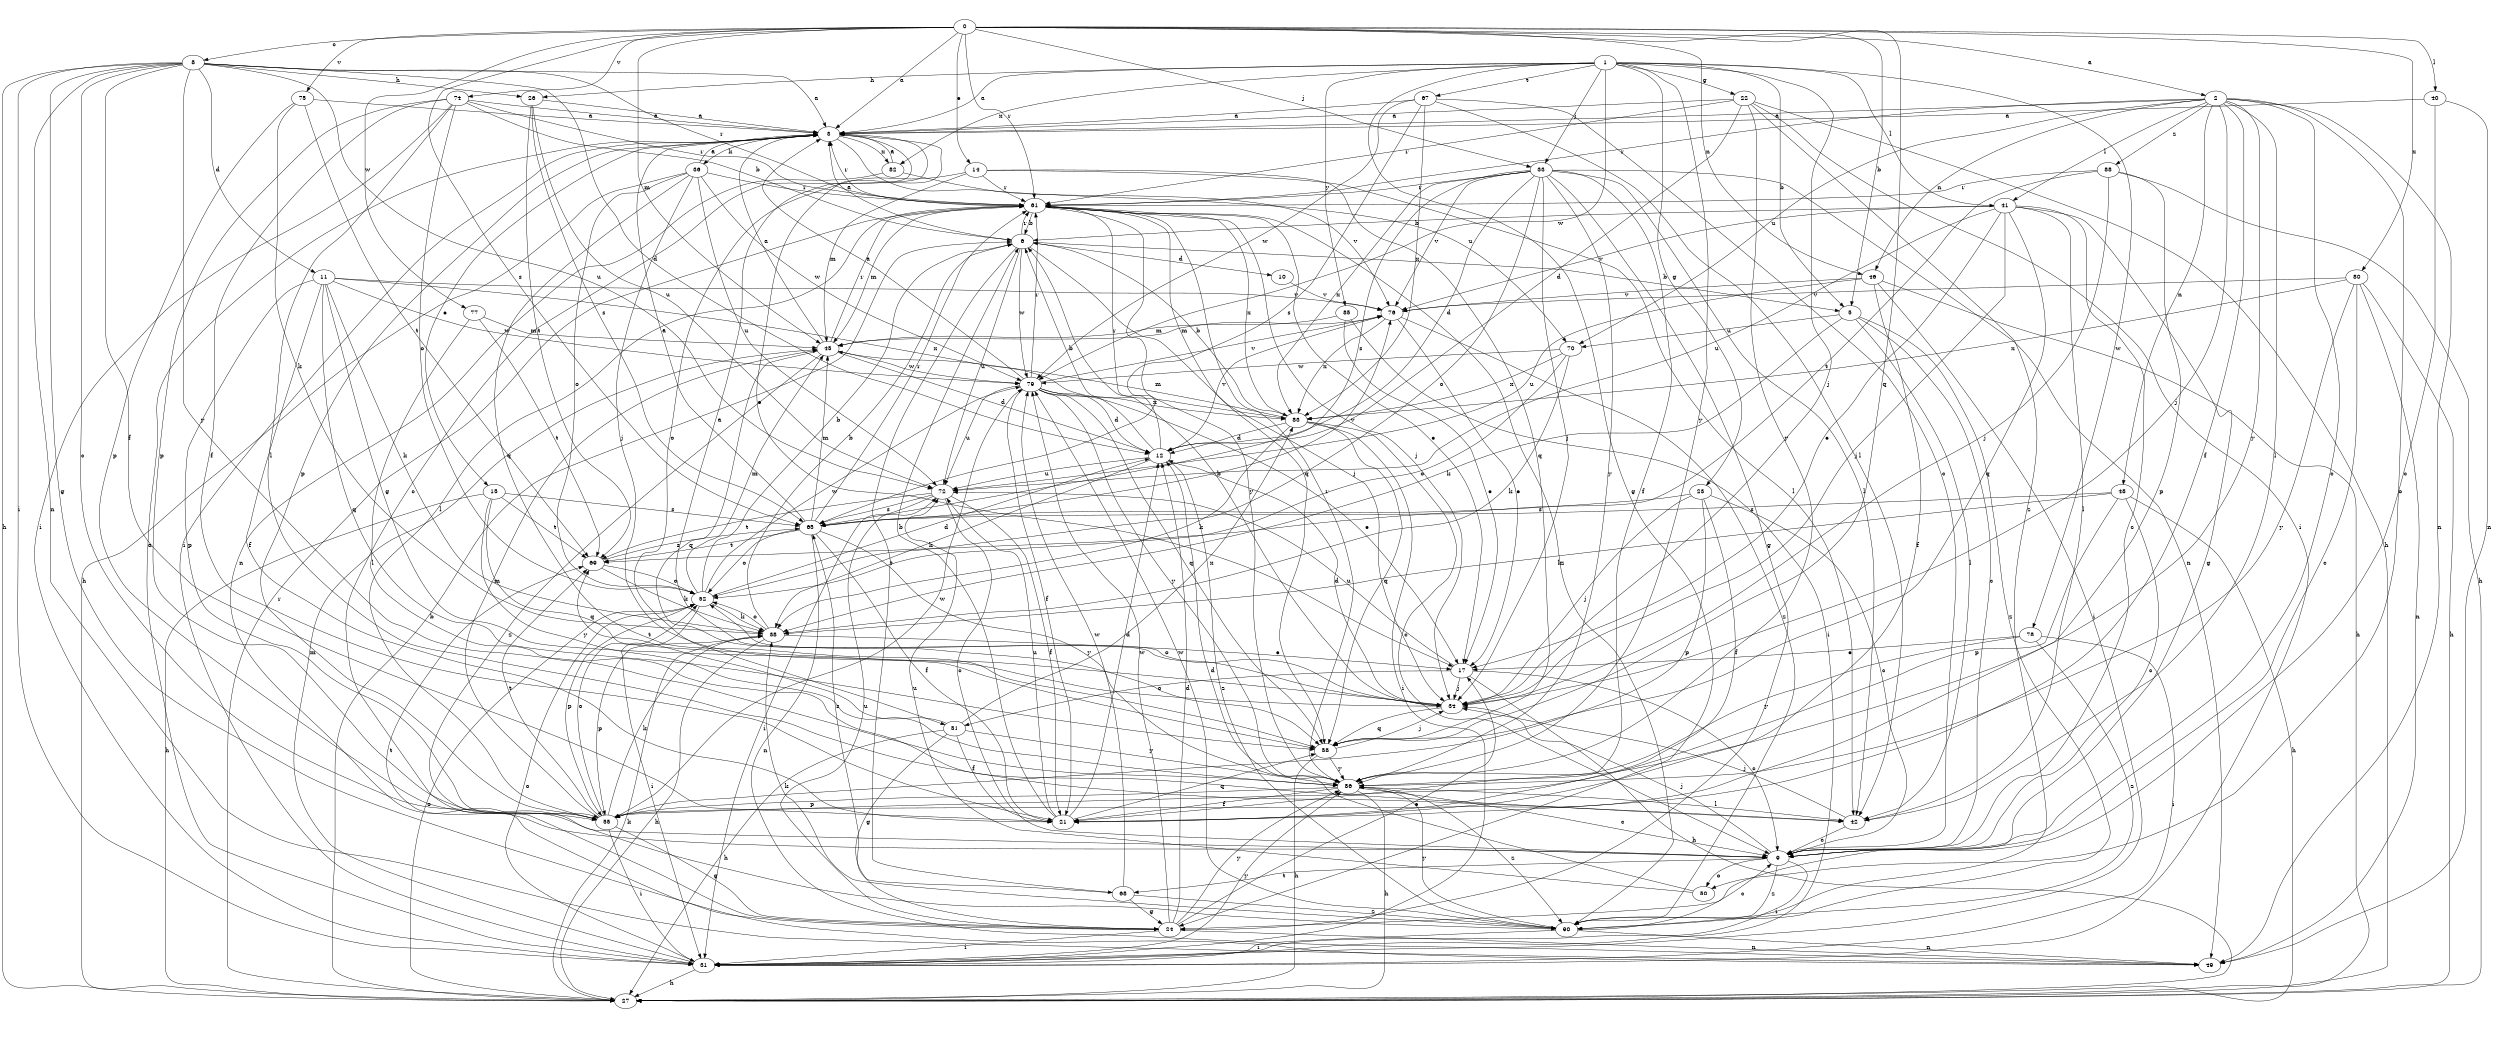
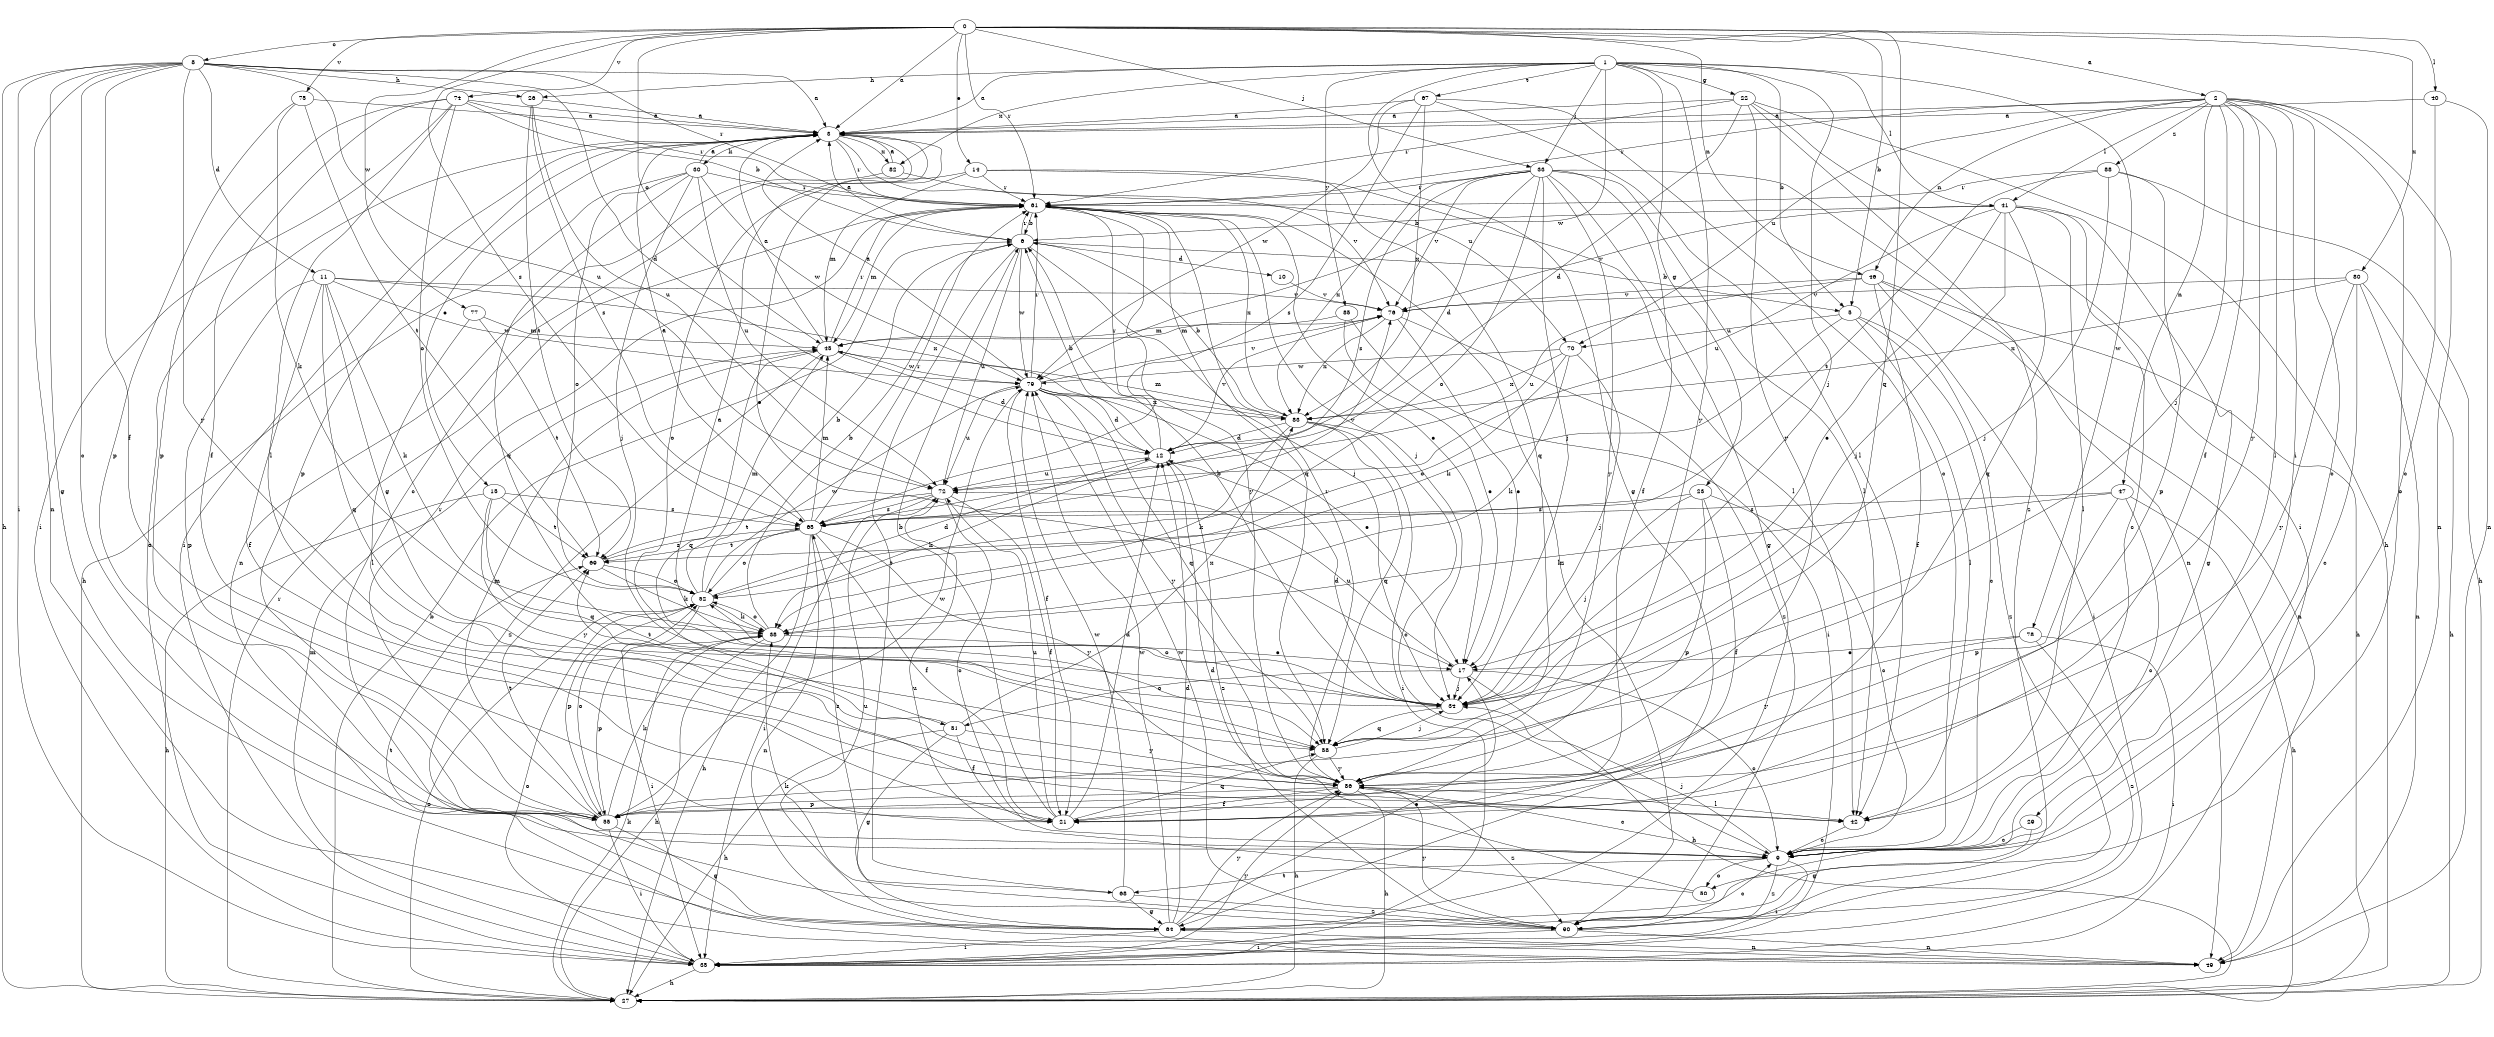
node "36": label "36" -> "30"
edge "0" -> "45": label "m" -> "o"
edge "61" -> "3": reversed
node "48": label "48" -> "47"
edge "55" -> "61": label "l" -> "r"
edge "46" -> "49": added, label "n"
edge "42" -> "34": now "70" -> "34"
edge "65" -> "27": added, label "h"
node "29": added
node "24": label "24" -> "64"
node "31": label "31" -> "35"
